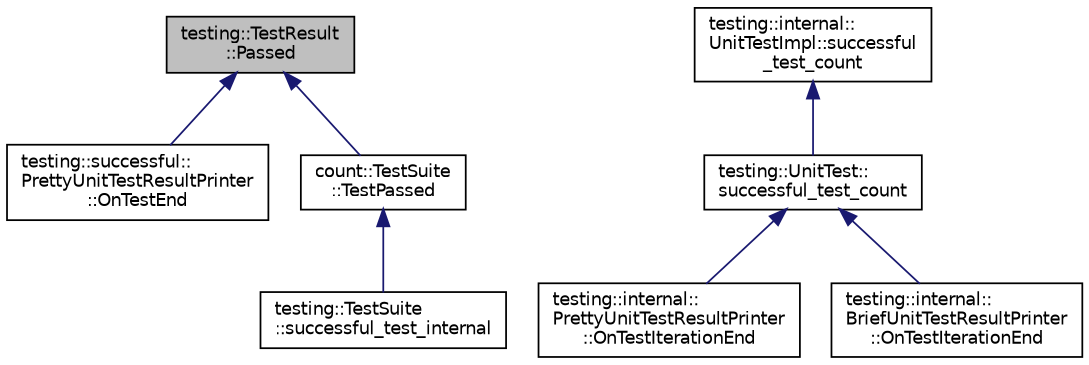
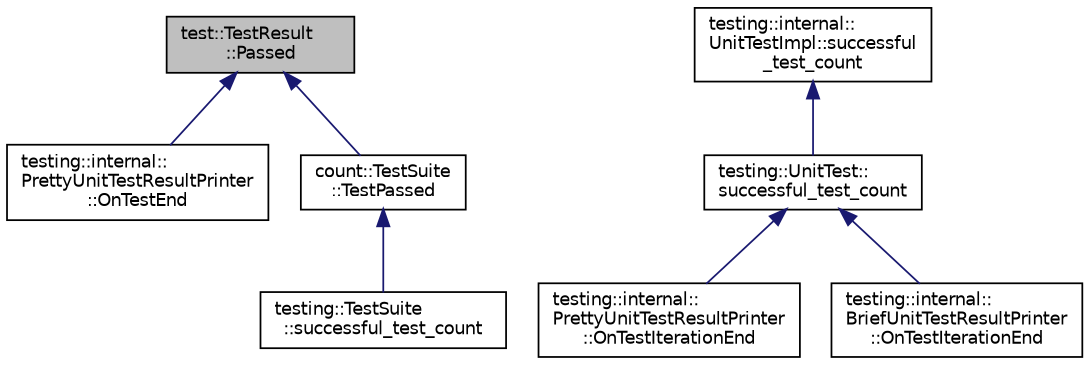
node "testing::TestResult ::Passed": label "testing::TestResult ::Passed" -> "test::TestResult ::Passed"
node "testing::successful:: PrettyUnitTestResultPrinter ::OnTestEnd": label "testing::successful:: PrettyUnitTestResultPrinter ::OnTestEnd" -> "testing::internal:: PrettyUnitTestResultPrinter ::OnTestEnd"
node "testing::TestSuite ::successful_test_internal": label "testing::TestSuite ::successful_test_internal" -> "testing::TestSuite ::successful_test_count"
